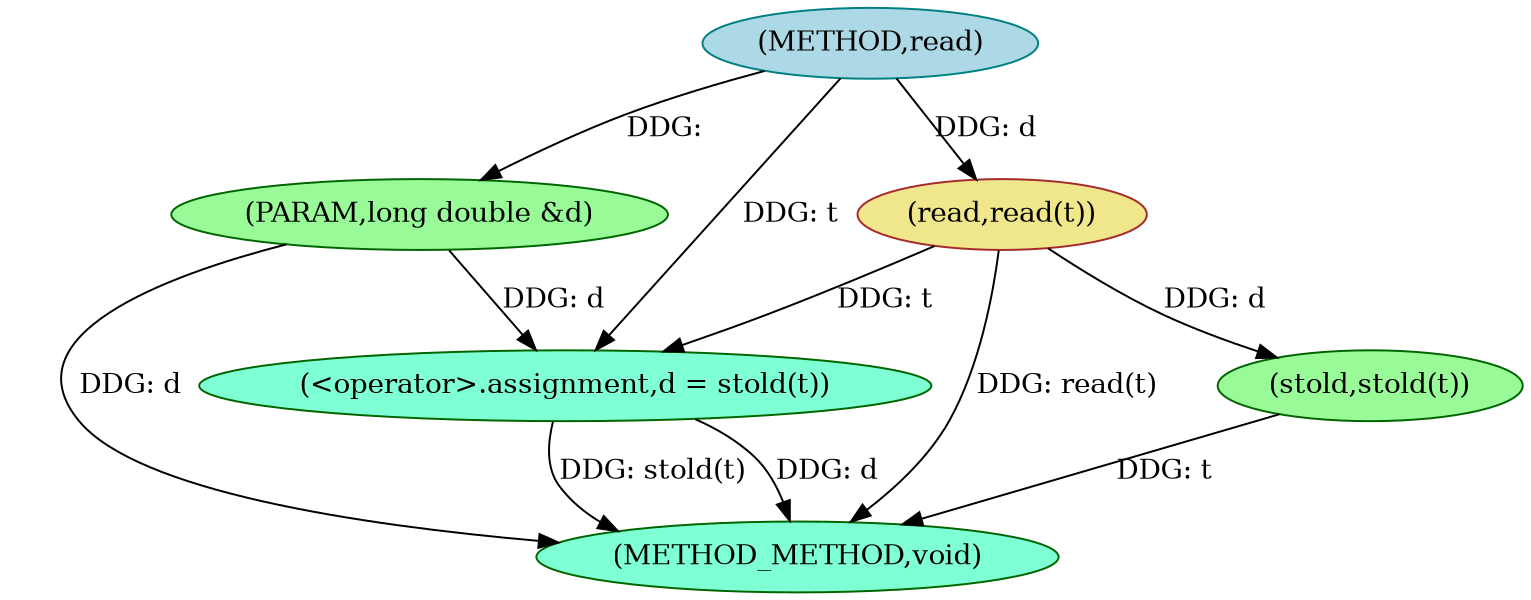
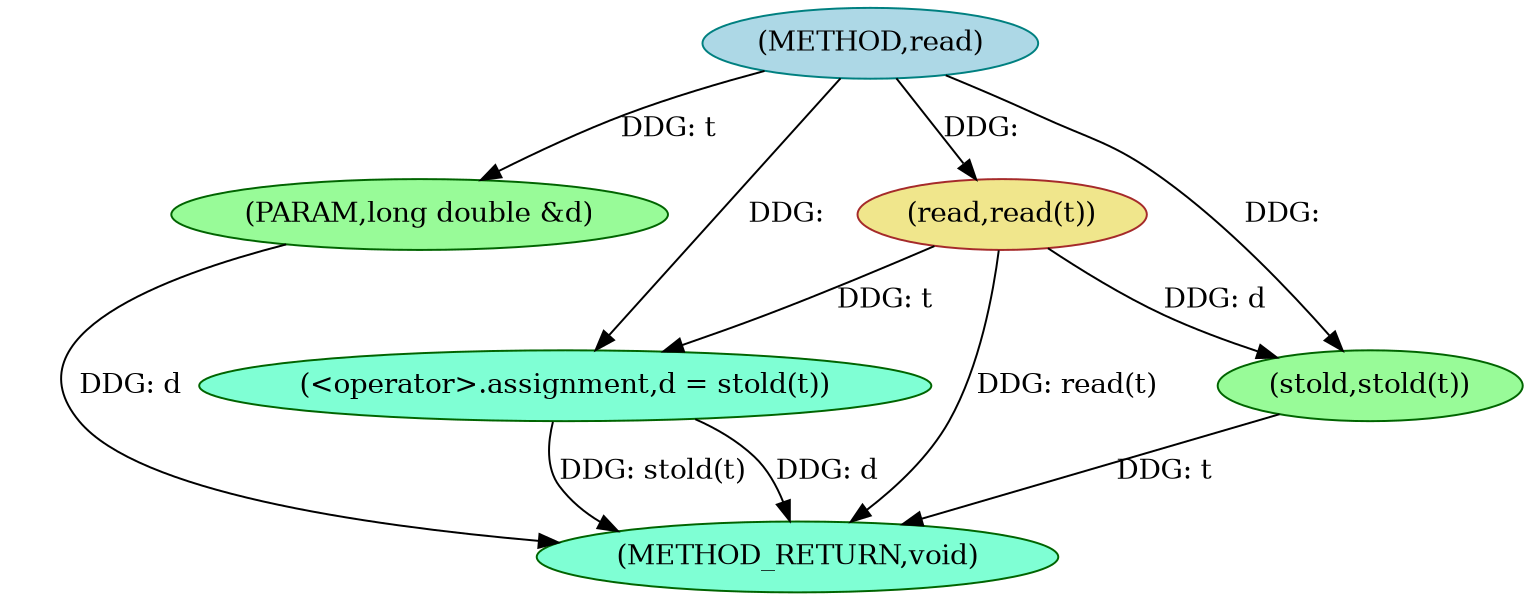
edge "(METHOD,read)" -> "(PARAM,long double &d)": label "DDG: " -> "DDG: t"
edge "(METHOD,read)" -> "(read,read(t))": label "DDG: d" -> "DDG: "
edge "(METHOD,read)" -> "(stold,stold(t))": added, label "DDG:"
edge "(METHOD,read)" -> "(<operator>.assignment,d = stold(t))": label "DDG: t" -> "DDG: "
edge "(PARAM,long double &d)" -> "(<operator>.assignment,d = stold(t))": removed, label "DDG: d"
node "(METHOD_METHOD,void)": label "(METHOD_METHOD,void)" -> "(METHOD_RETURN,void)"
